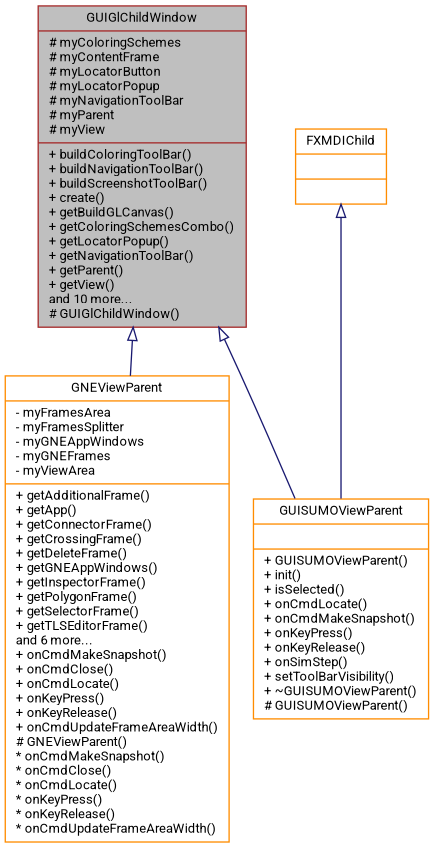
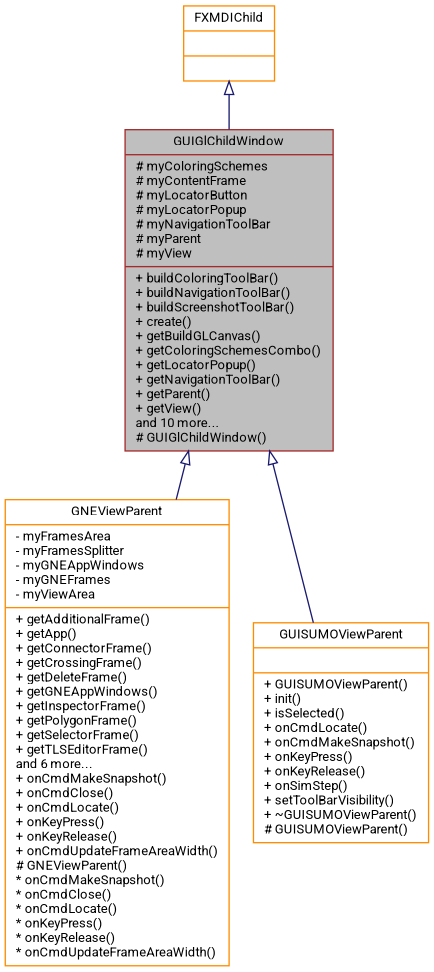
edge "GUISUMOViewParent" -> "FXMDIChild": now "GUIGlChildWindow" -> "FXMDIChild"
